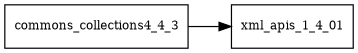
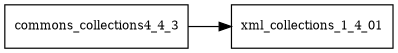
node "xml_apis_1_4_01": label "xml_apis_1_4_01" -> "xml_collections_1_4_01"
